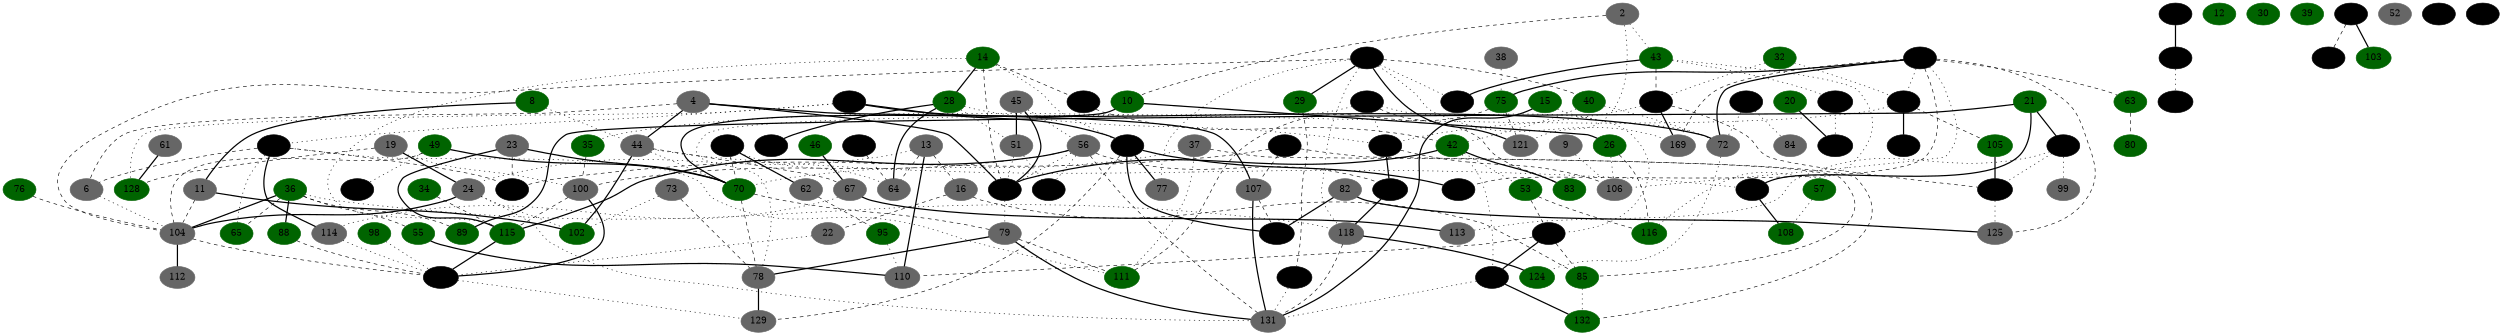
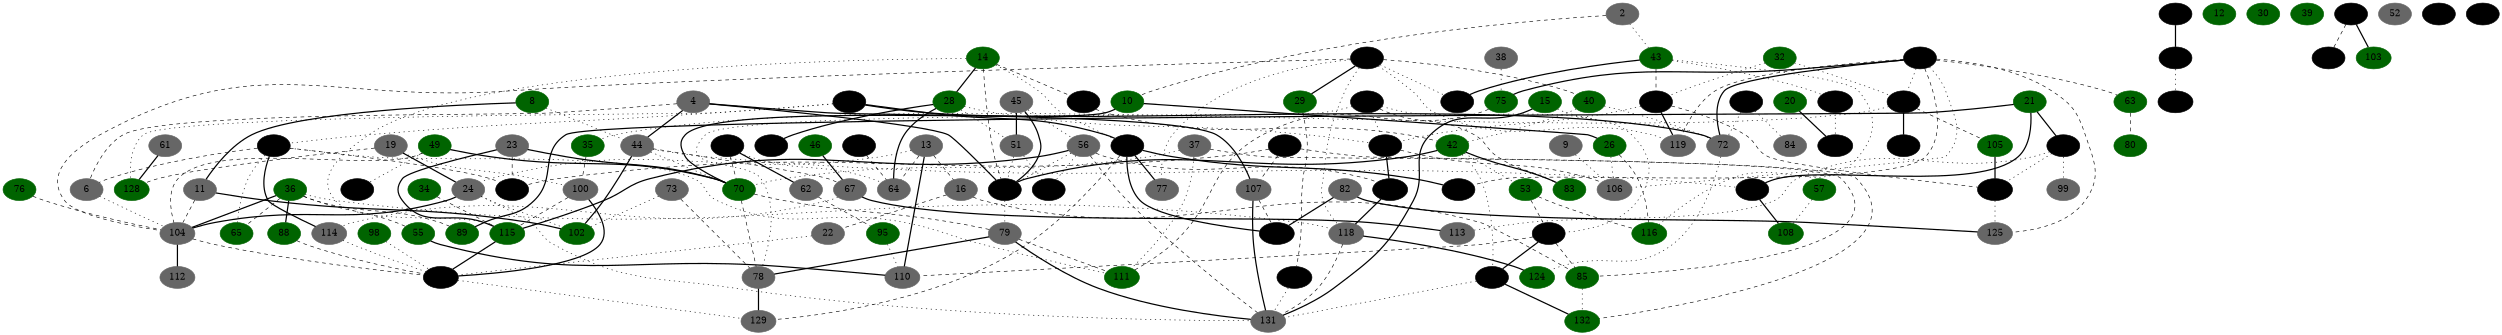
node "121": removed
node "169": label "169" -> "119"
edge "56" -- "100": removed
